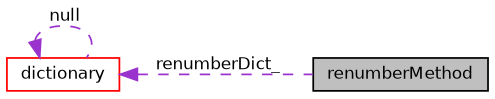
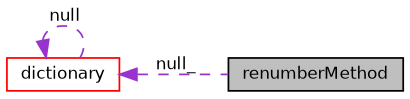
edge "renumberMethod" -> "dictionary": label " renumberDict_" -> " null_"
